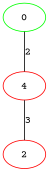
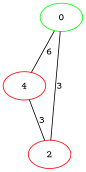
edge "0" -- "4": label "2" -> "6"
edge "0" -- "2": added, label "3"
